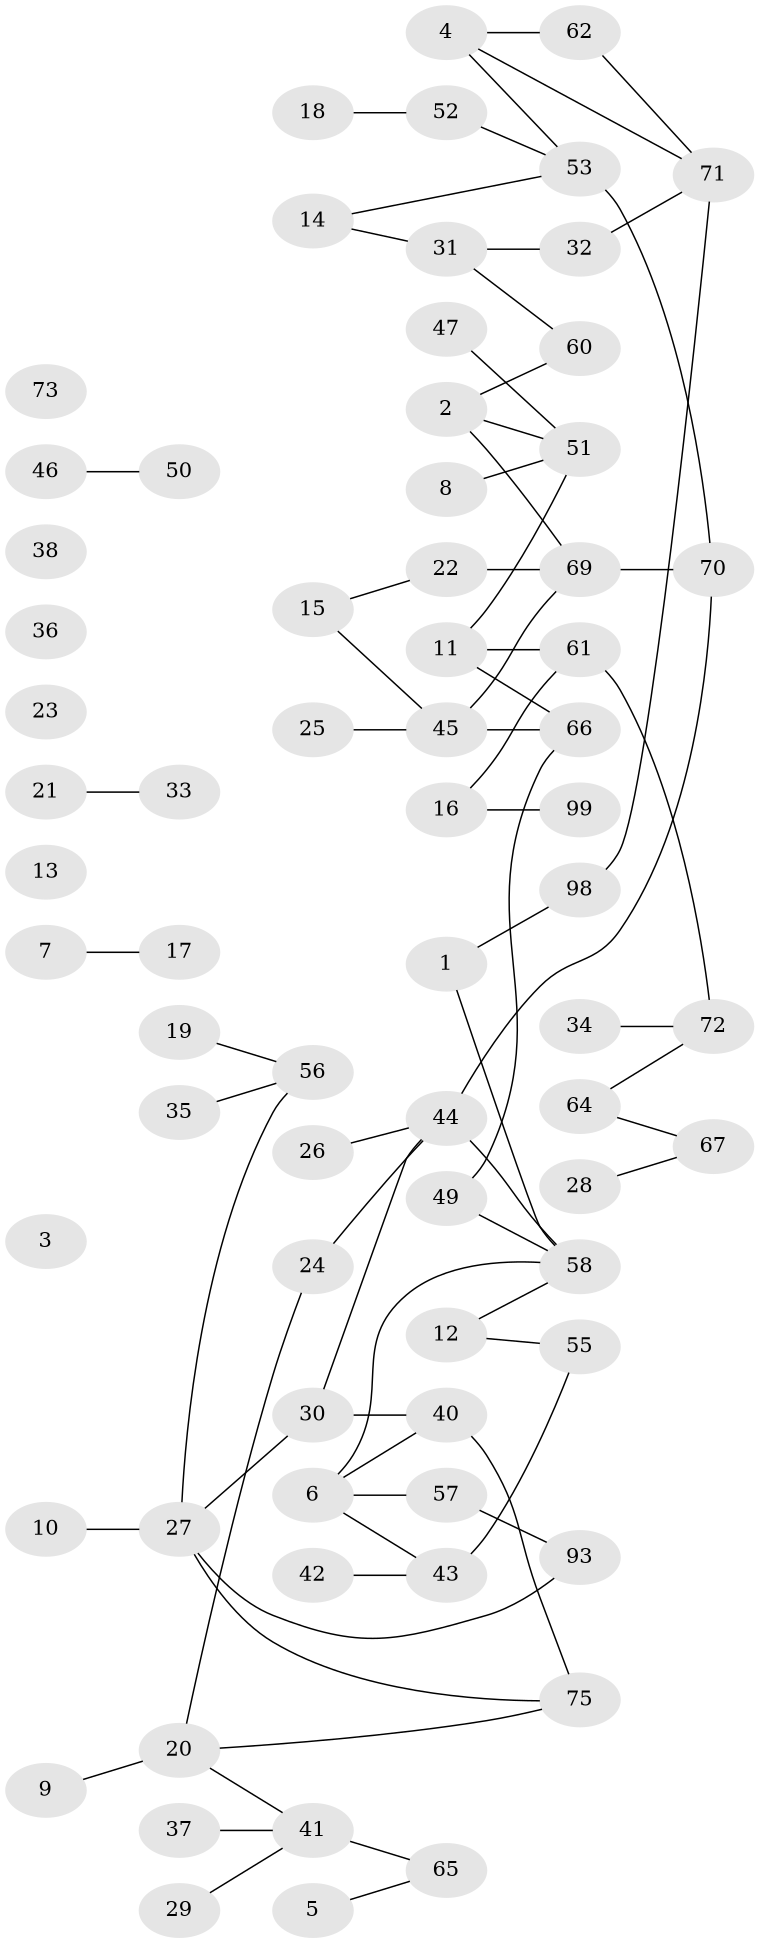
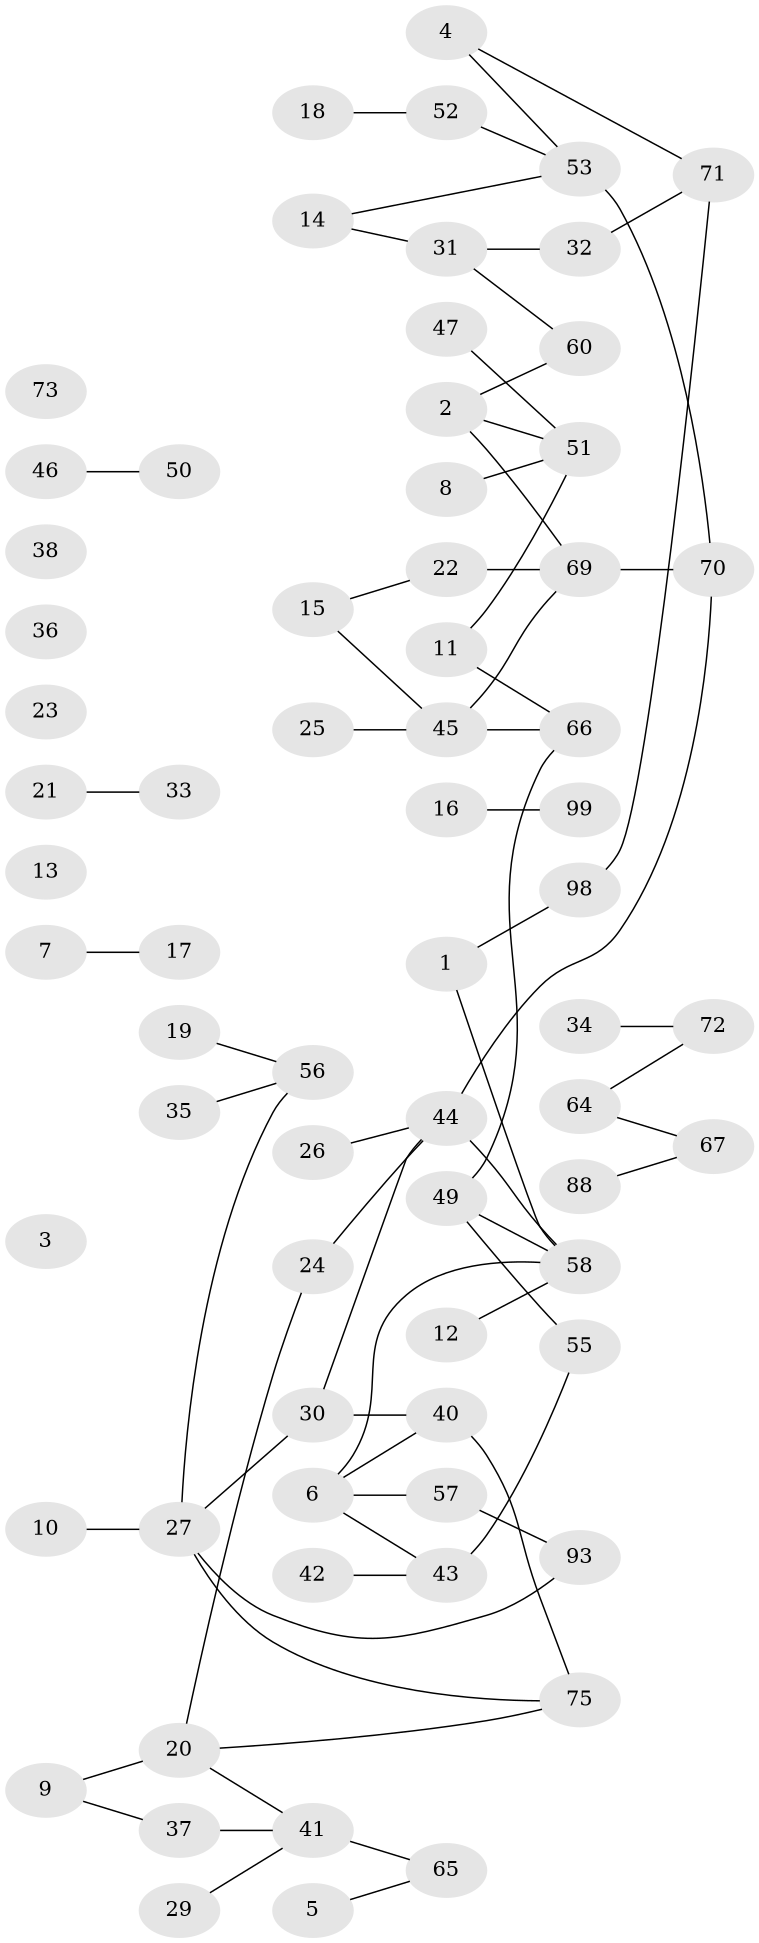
node "62": removed
node "61": removed
node "28": label "28" -> "88"
edge "12" -- "55": now "49" -- "55"
edge "9" -- "37": added
